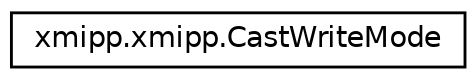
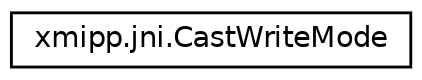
node "xmipp.xmipp.CastWriteMode": label "xmipp.xmipp.CastWriteMode" -> "xmipp.jni.CastWriteMode"
